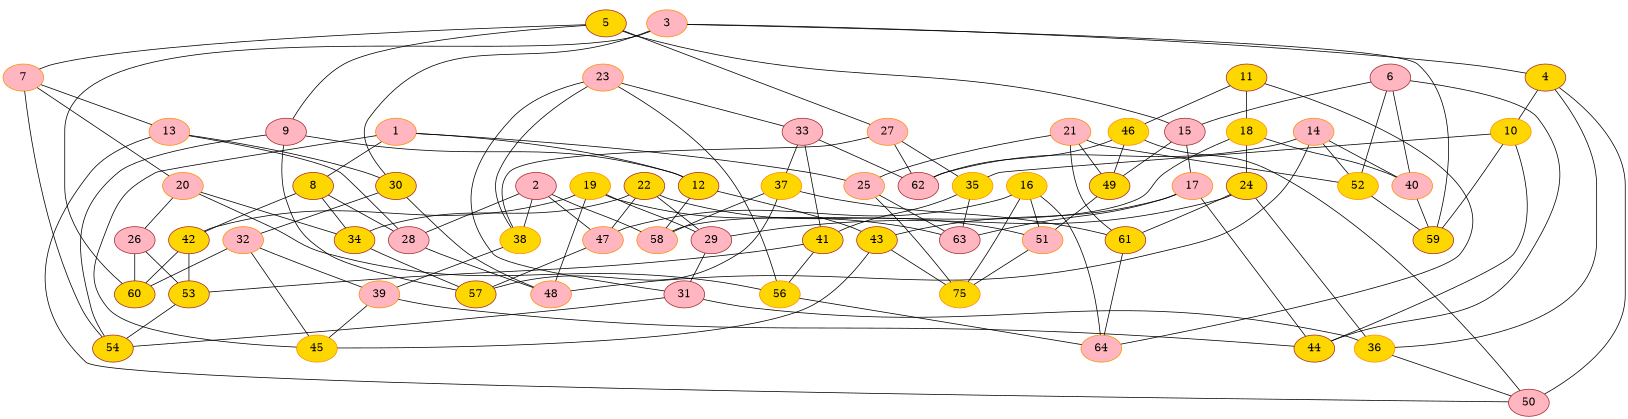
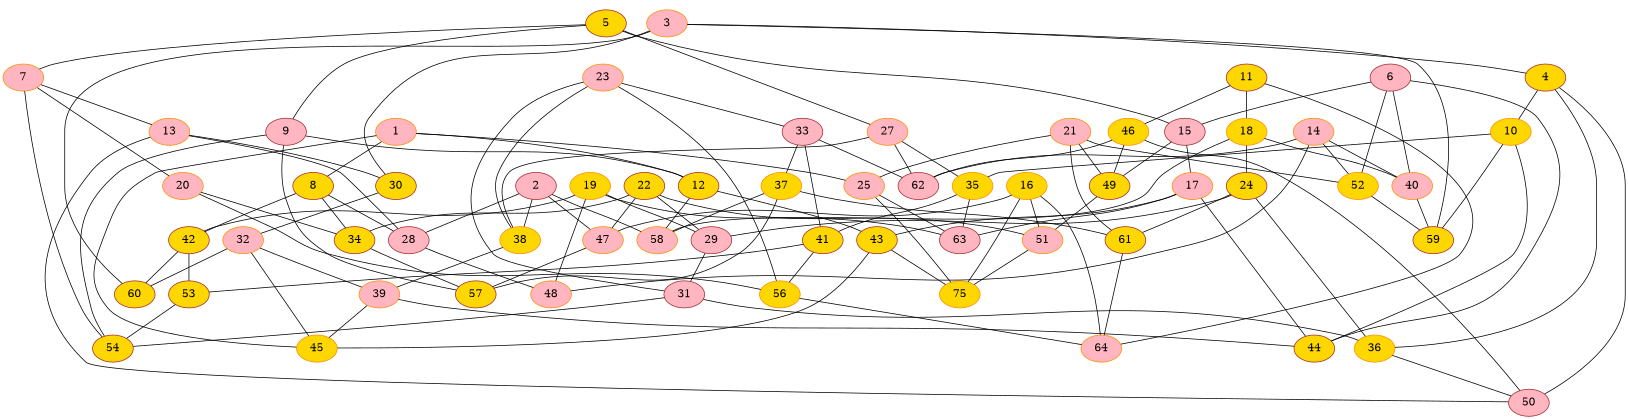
node "26": removed
edge "30" -- "48": removed
